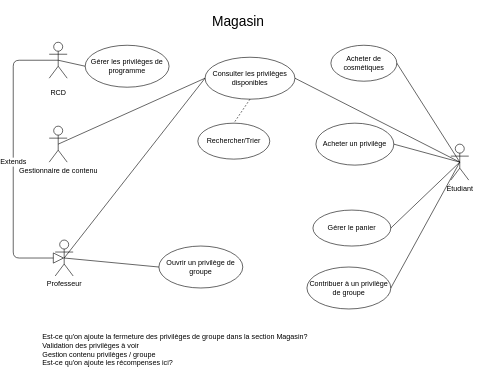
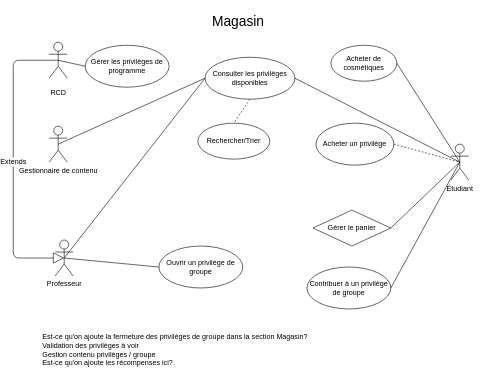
edge "Acheter un privilège" -- "Étudiant": style solid -> dashed
node "Gérer le panier": shape ellipse -> diamond
